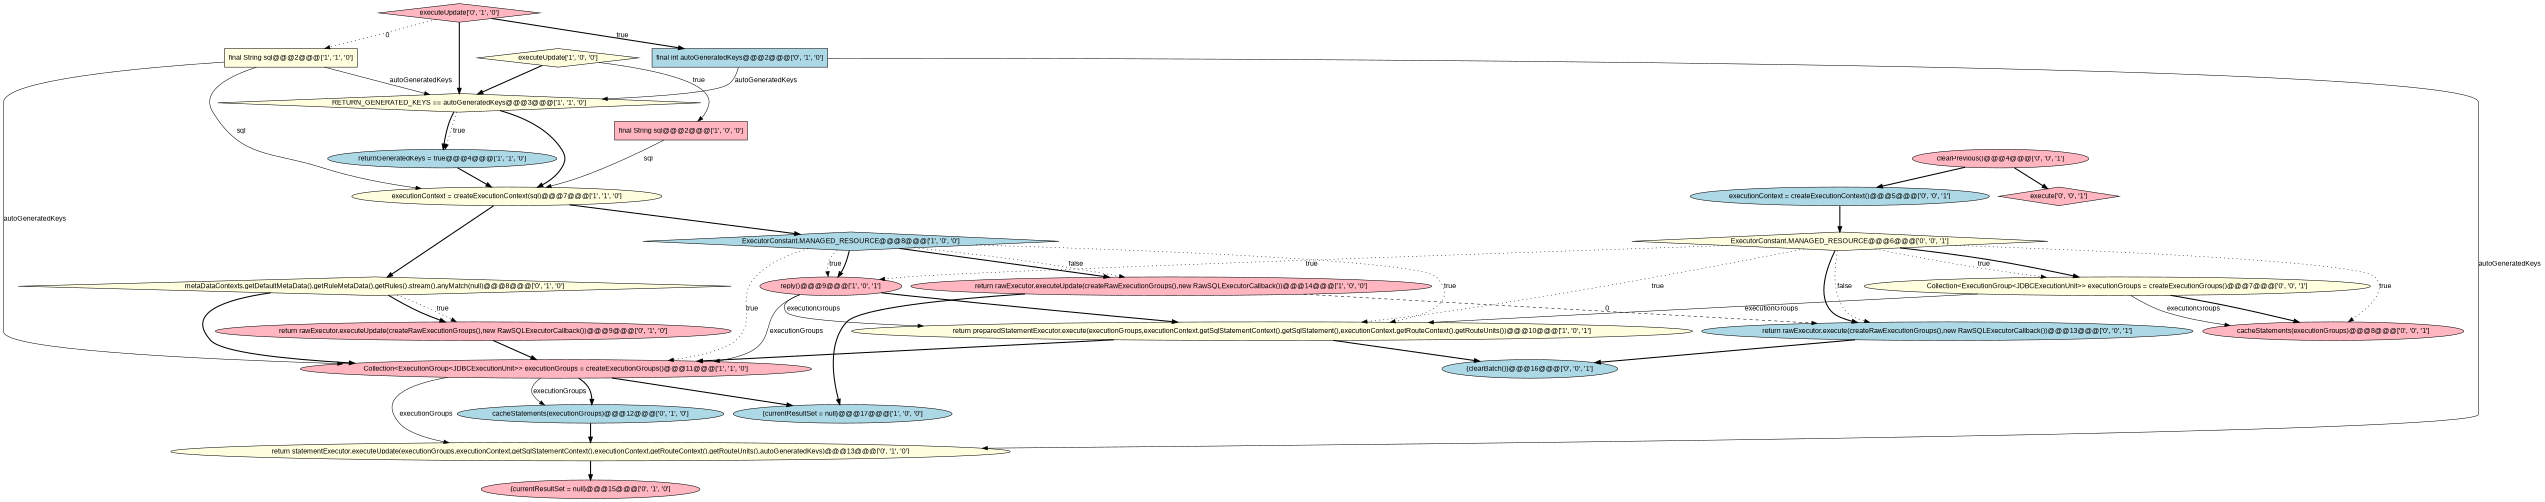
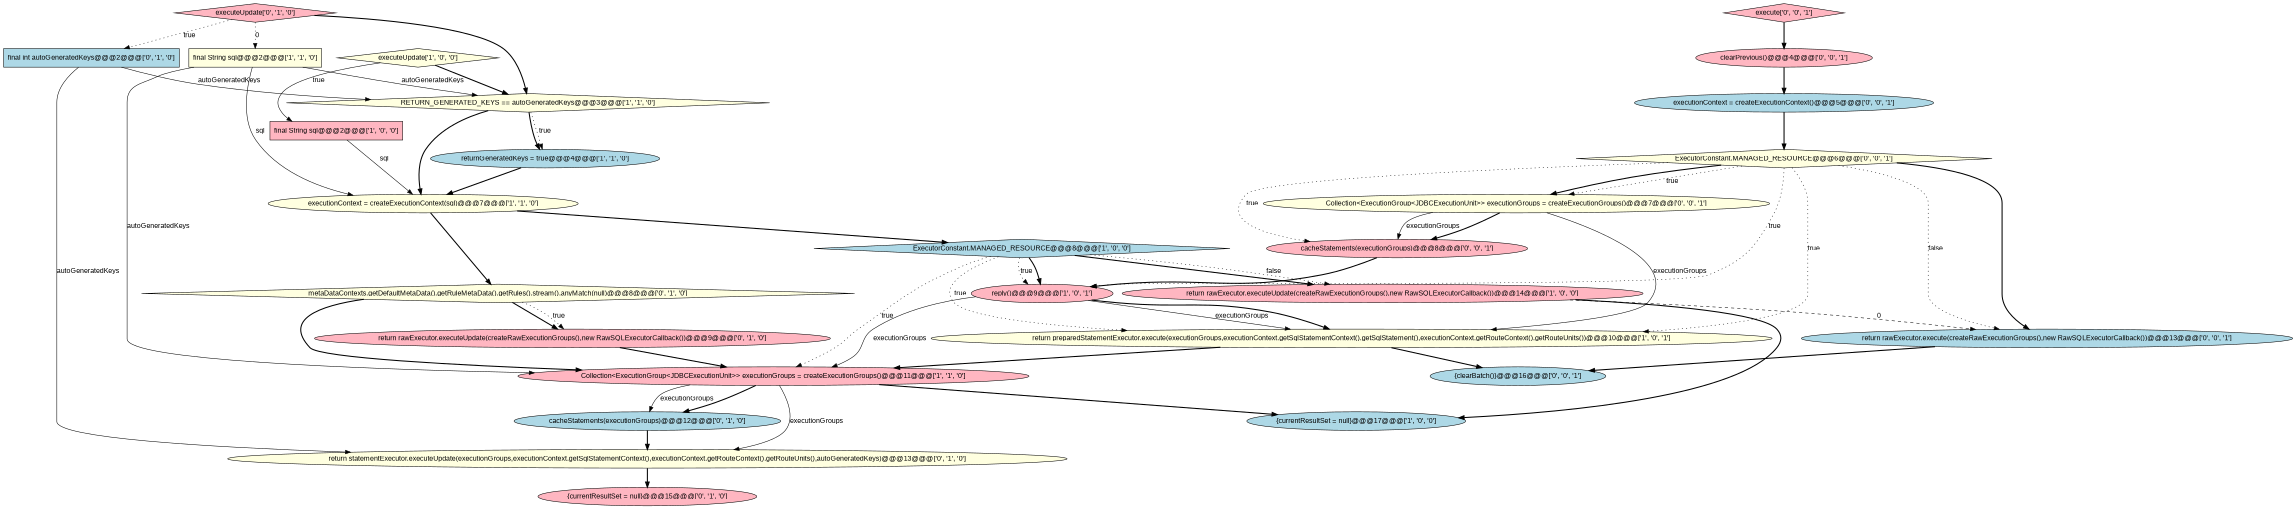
edge "executeUpdate['0', '1', '0']" -> "final int autoGeneratedKeys@@@2@@@['0', '1', '0']": style bold -> dotted
edge "clearPrevious()@@@4@@@['0', '0', '1']" -> "execute['0', '0', '1']": reversed
edge "cacheStatements(executionGroups)@@@8@@@['0', '0', '1']" -> "reply()@@@9@@@['1', '0', '1']": added
